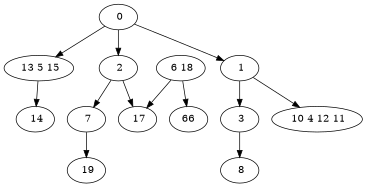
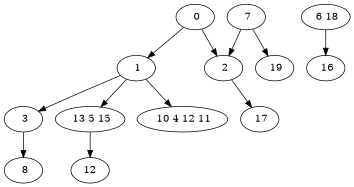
edge "0" -> "13 5 15": now "1" -> "13 5 15"
edge "2" -> "7": reversed
edge "6 18" -> "17": removed
node "14": label "14" -> "12"
node "66": label "66" -> "16"
